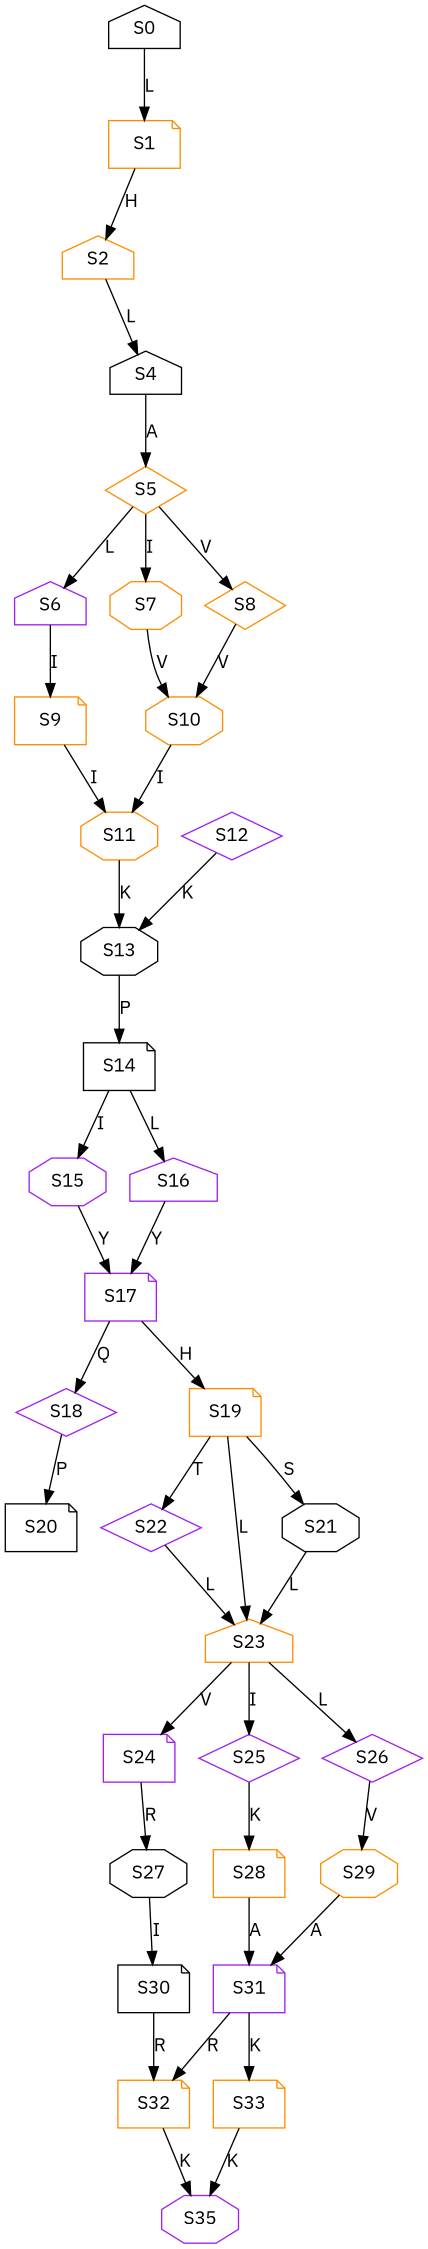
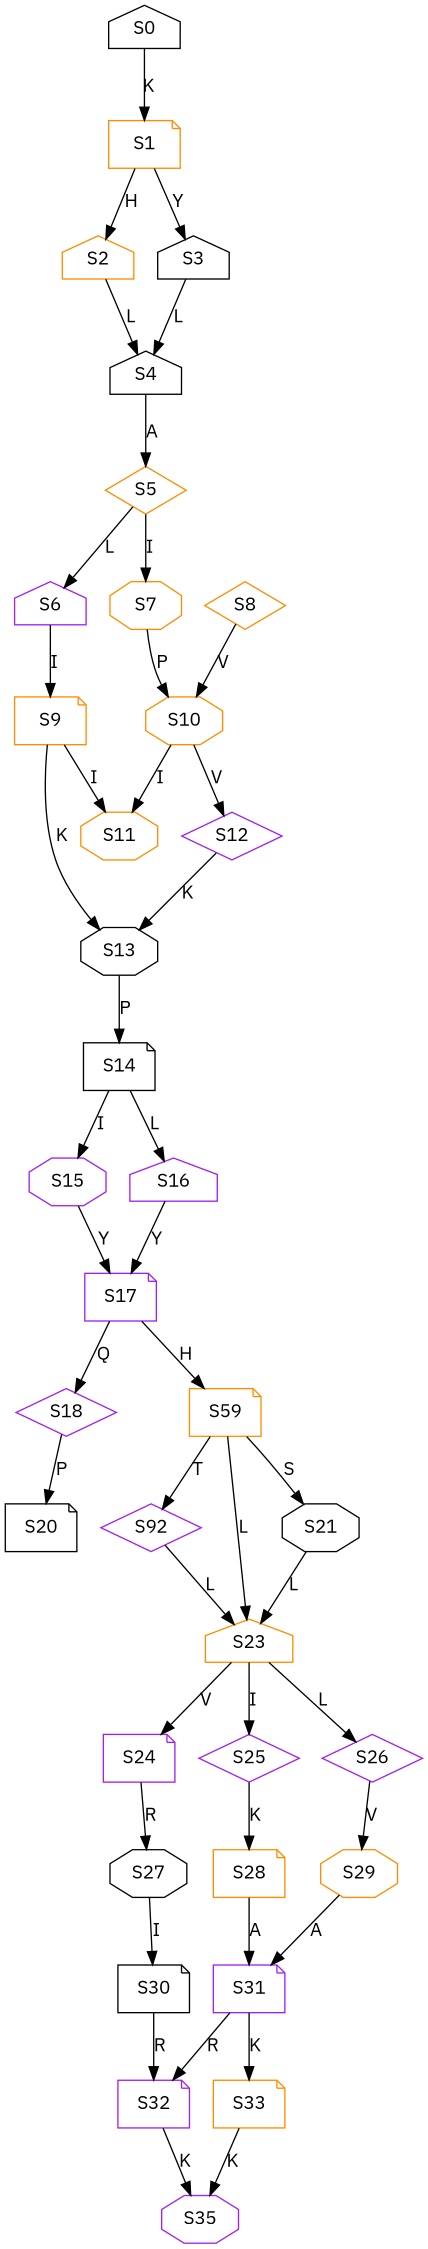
edge "S0" -> "S1": label "L" -> "K"
node "S3": added
edge "S5" -> "S8": removed, label "V"
edge "S7" -> "S10": label "V" -> "P"
edge "S10" -> "S12": added, label "V"
edge "S11" -> "S13": now "S9" -> "S13"
node "S19": label "S19" -> "S59"
node "S22": label "S22" -> "S92"
node "S32": color darkorange -> purple
